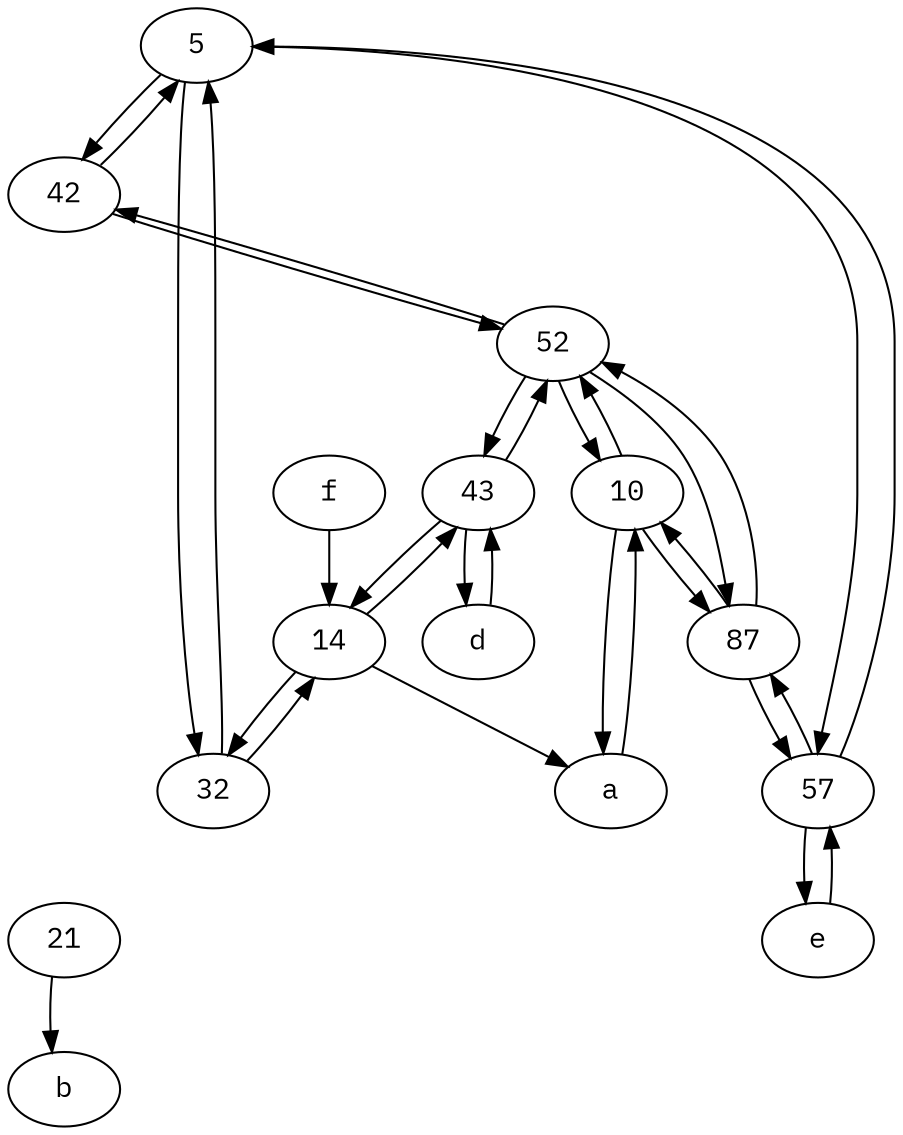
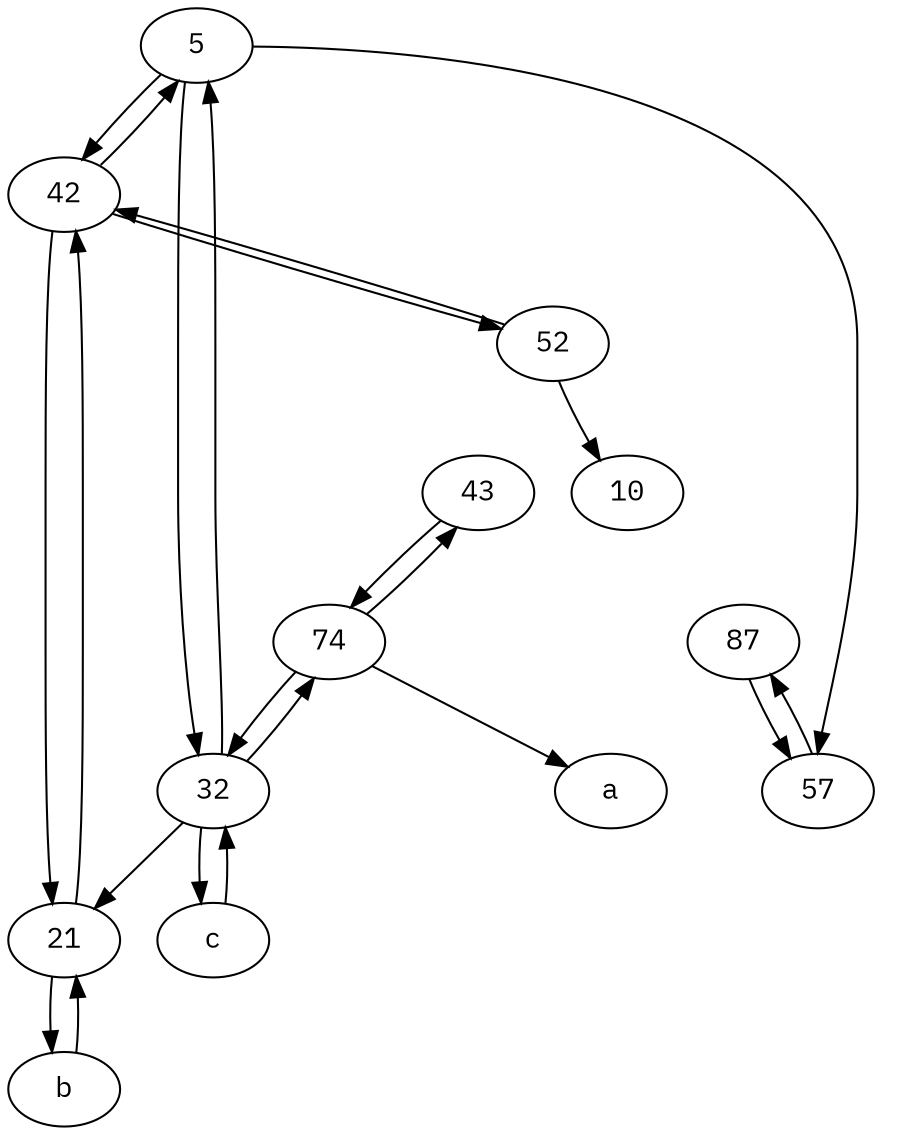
edge "57" -> "5": removed
edge "52" -> "43": removed
edge "10" -> "52": removed
edge "43" -> "52": removed
edge "52" -> "87": removed
edge "87" -> "52": removed
node "f": removed
edge "42" -> "21": added
edge "10" -> "87": removed
edge "87" -> "10": removed
edge "21" -> "42": added
edge "10" -> "a": removed
node "14": label "14" -> "74"
node "d": removed
edge "a" -> "10": removed
edge "32" -> "21": added
node "c": added
node "e": removed
edge "b" -> "21": added
